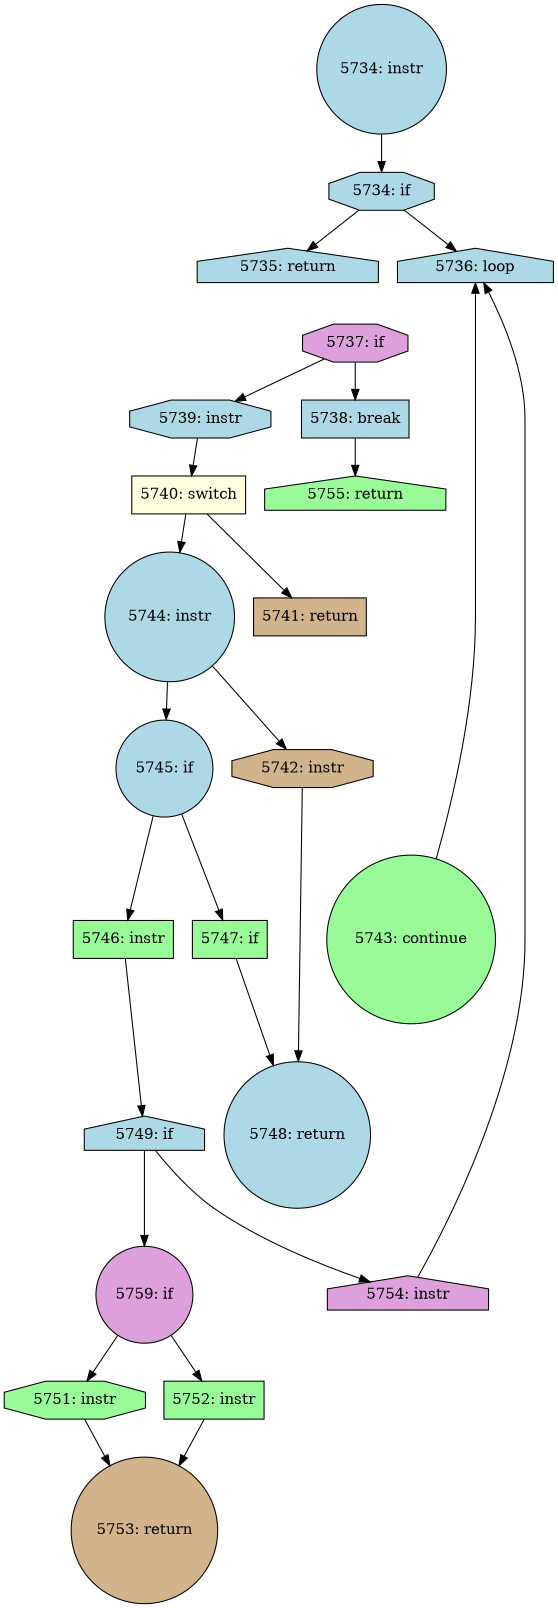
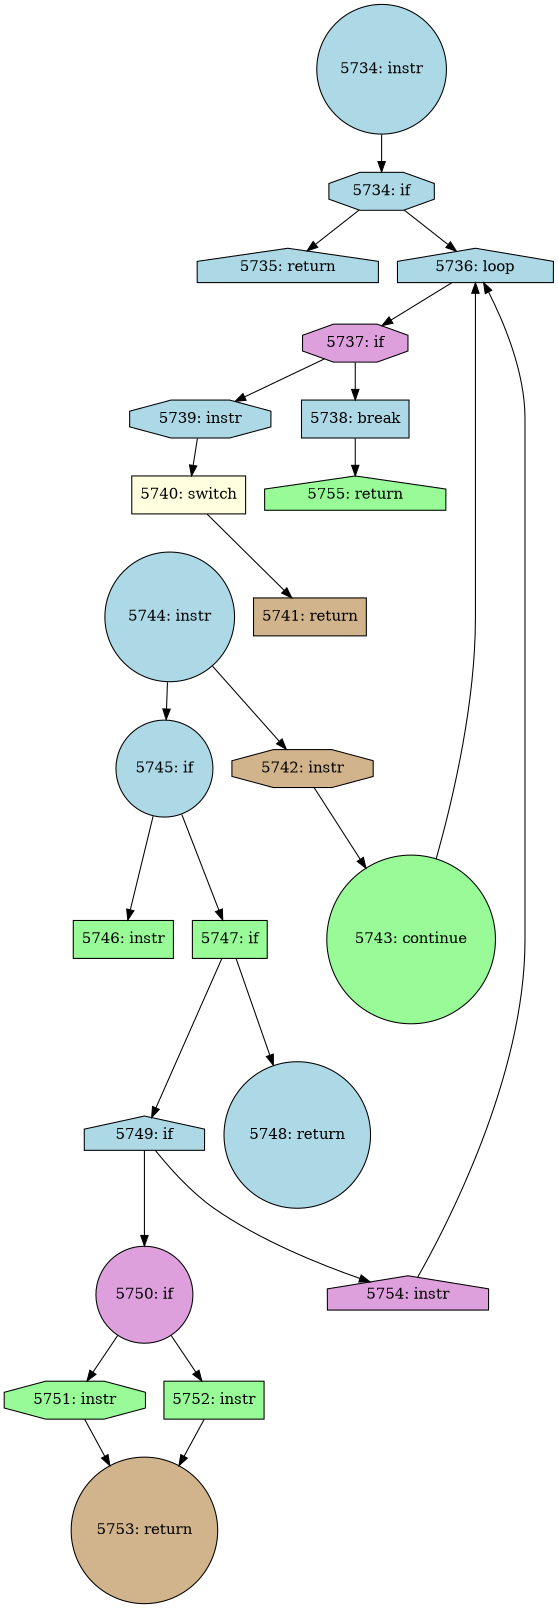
edge "5736: loop" -> "5737: if": added
edge "5740: switch" -> "5744: instr": removed
edge "5742: instr" -> "5748: return": now "5742: instr" -> "5743: continue"
edge "5746: instr" -> "5749: if": now "5747: if" -> "5749: if"
node "5759: if": label "5759: if" -> "5750: if"
